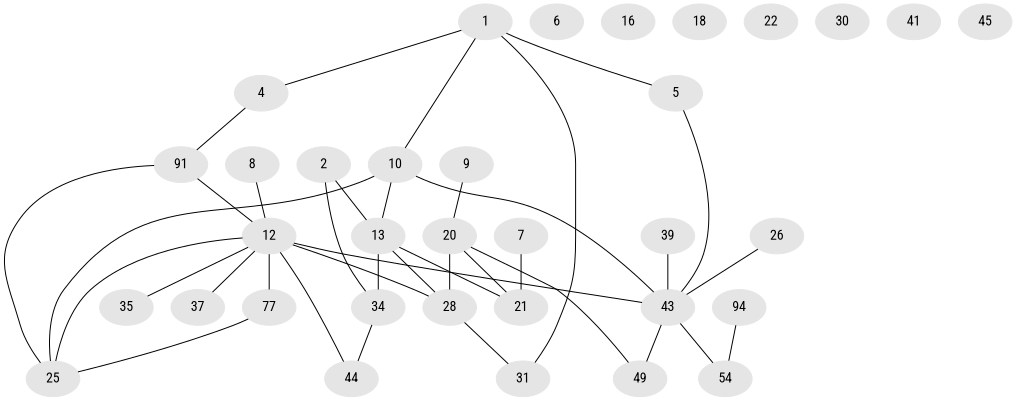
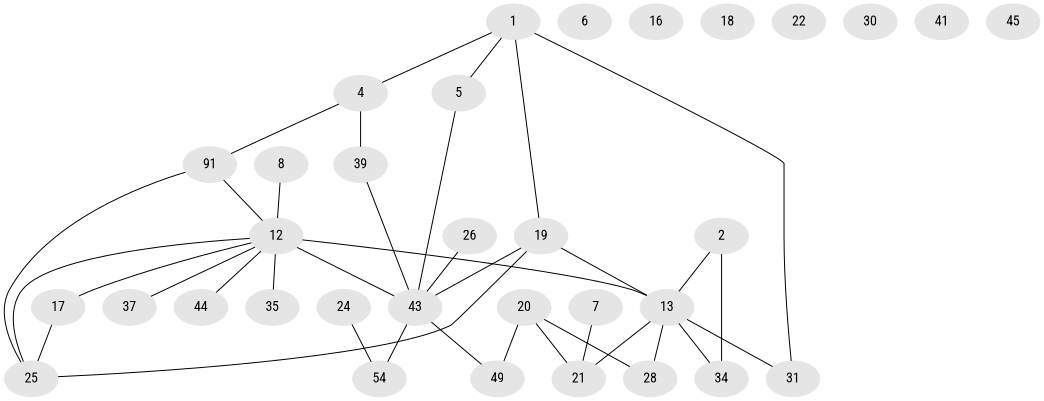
edge "4" -- "39": added
node "10": label "10" -> "19"
node "9": removed
edge "12" -- "28": now "12" -- "13"
node "77": label "77" -> "17"
node "94": label "94" -> "24"
edge "34" -- "44": removed
edge "28" -- "31": now "13" -- "31"
